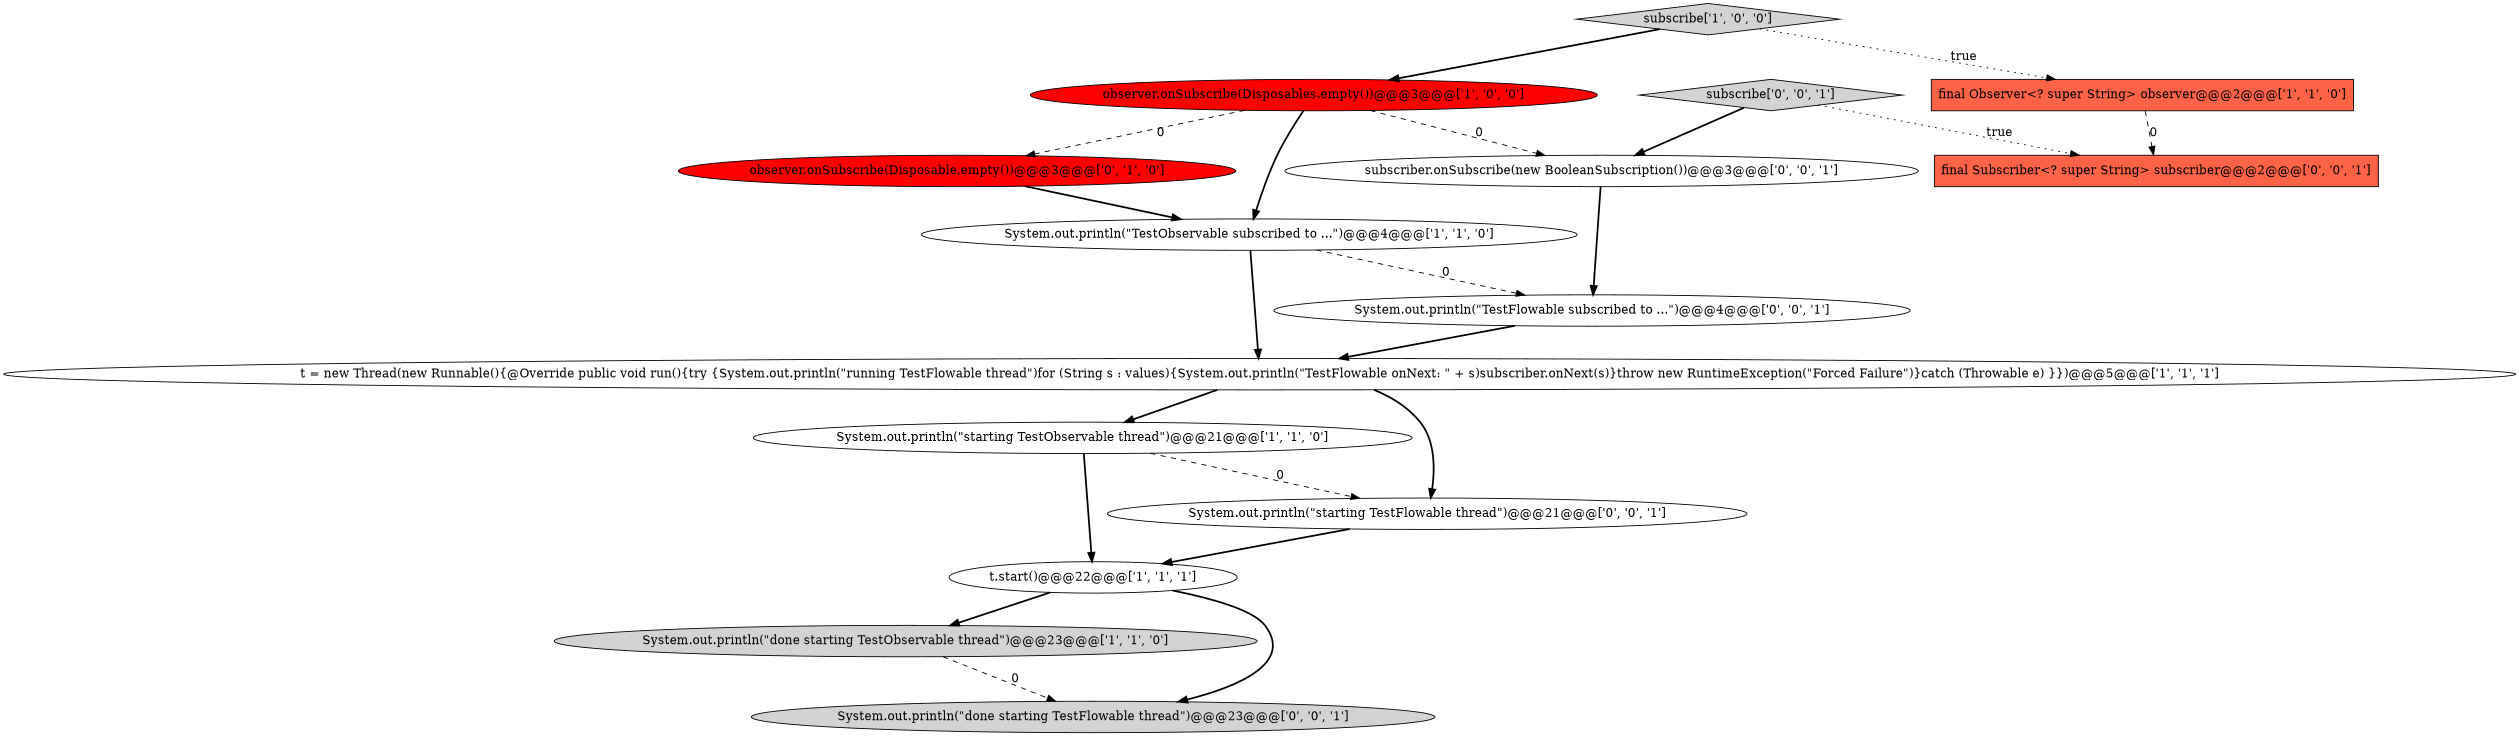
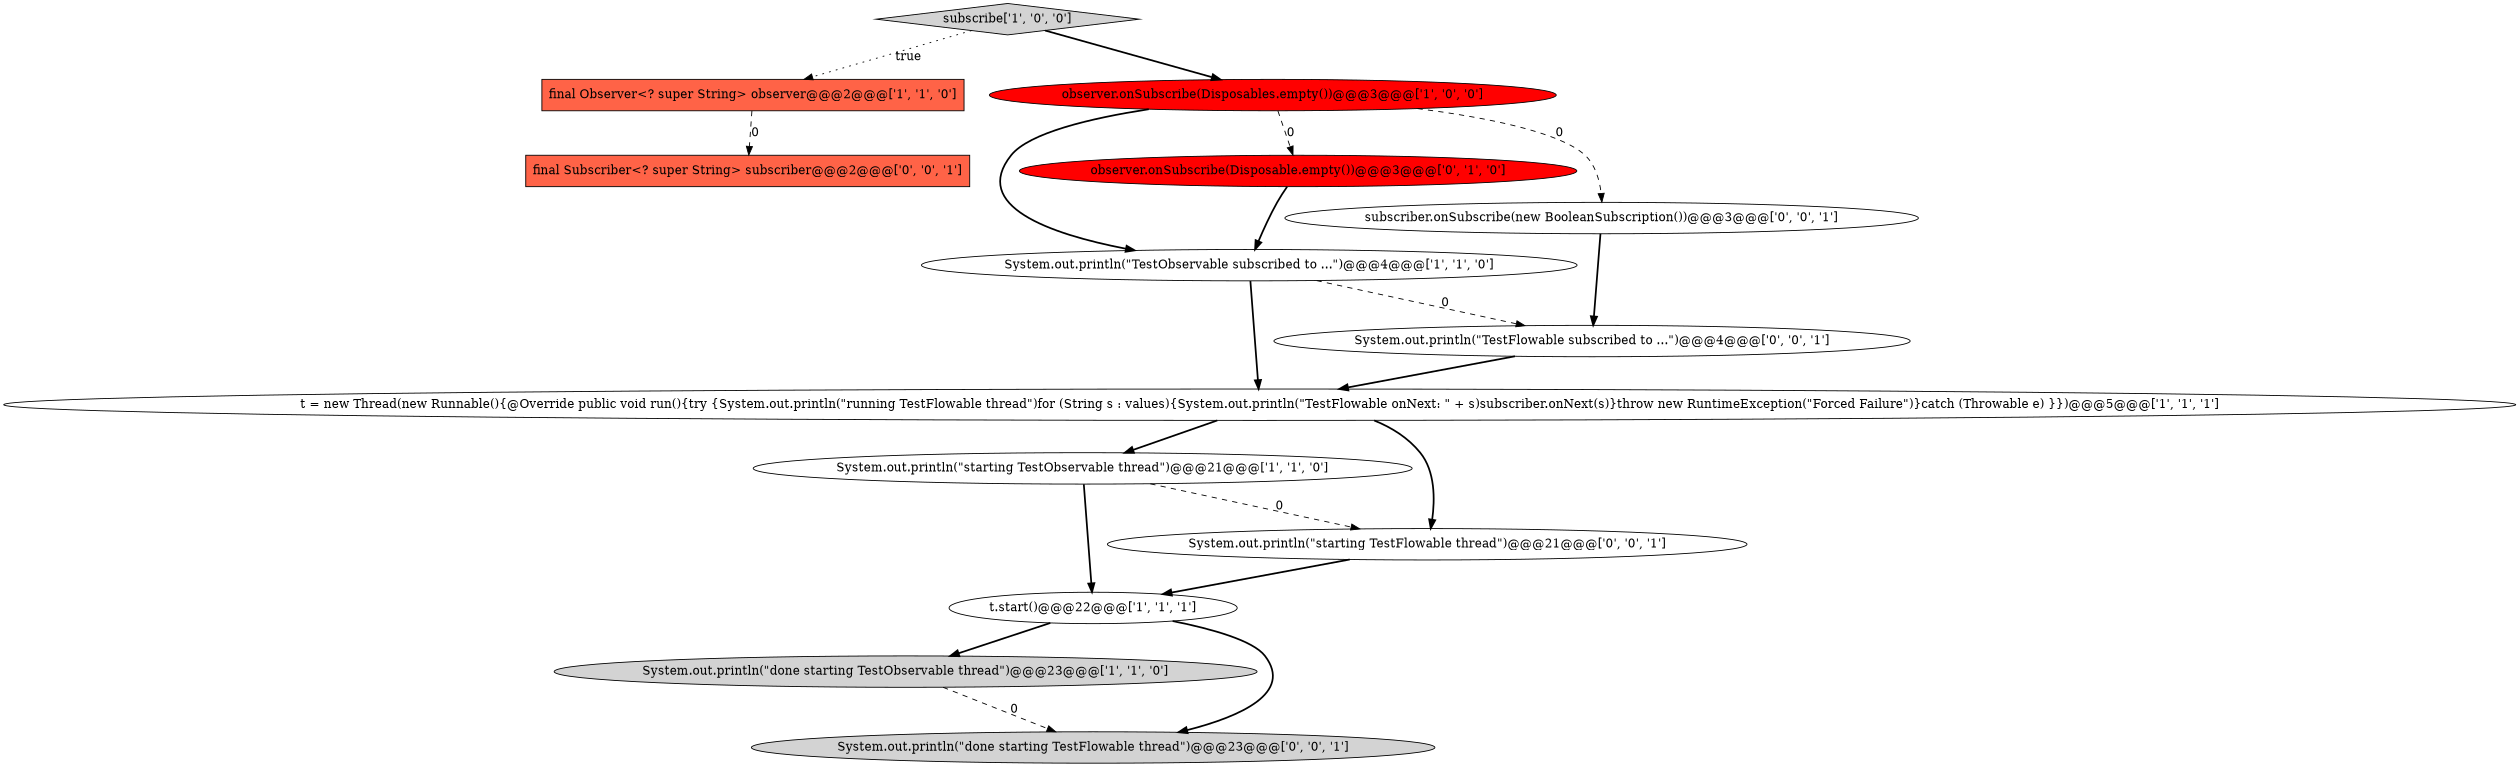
node "subscribe['0', '0', '1']": removed
